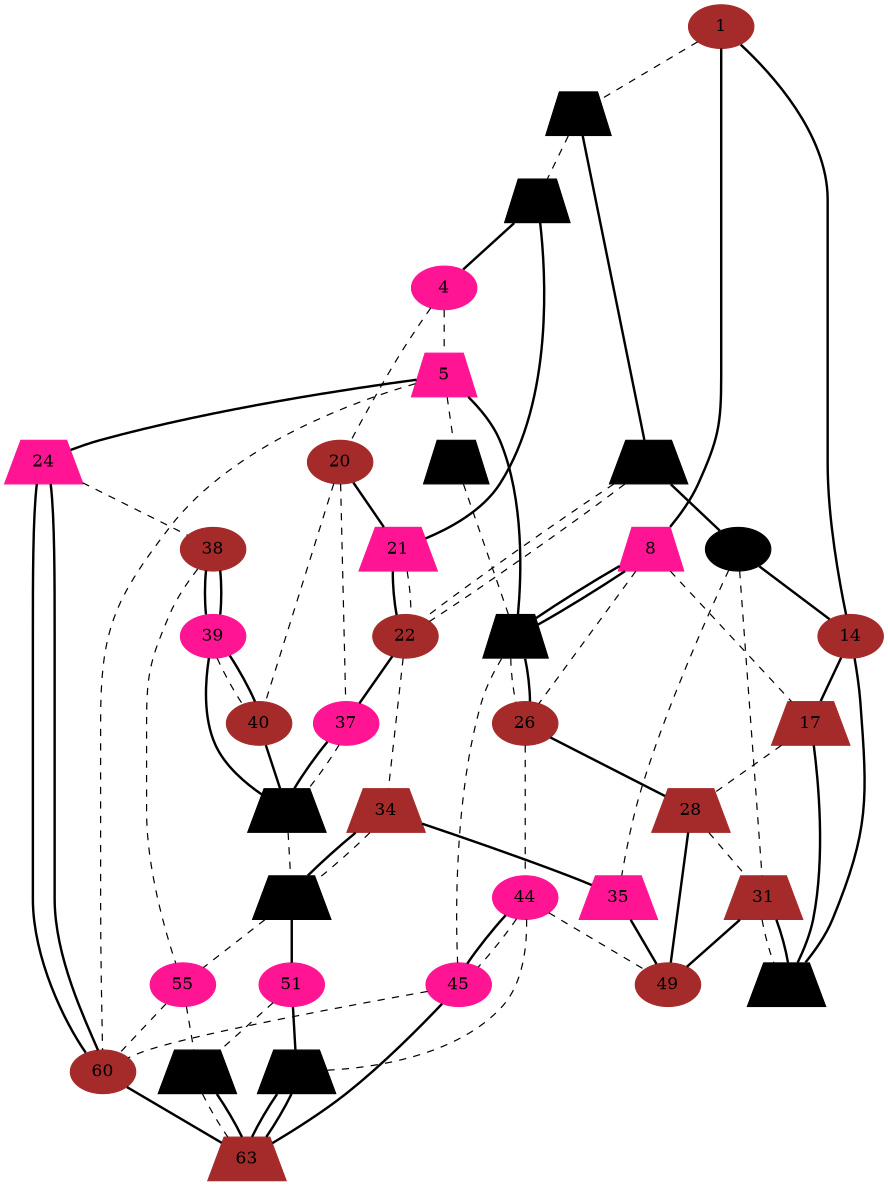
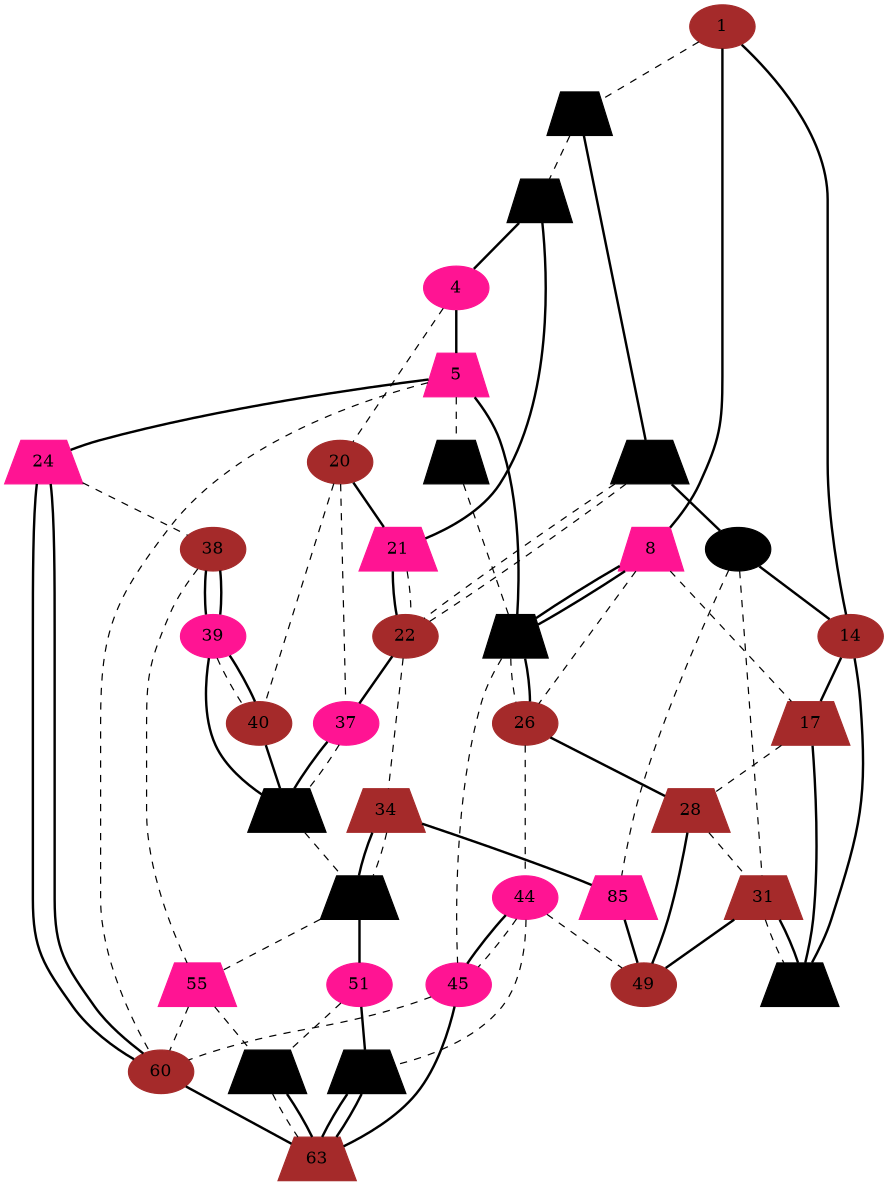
edge "4" -- "5": style dashed -> bold
node "35": label "35" -> "85"
node "55": shape ellipse -> trapezium
